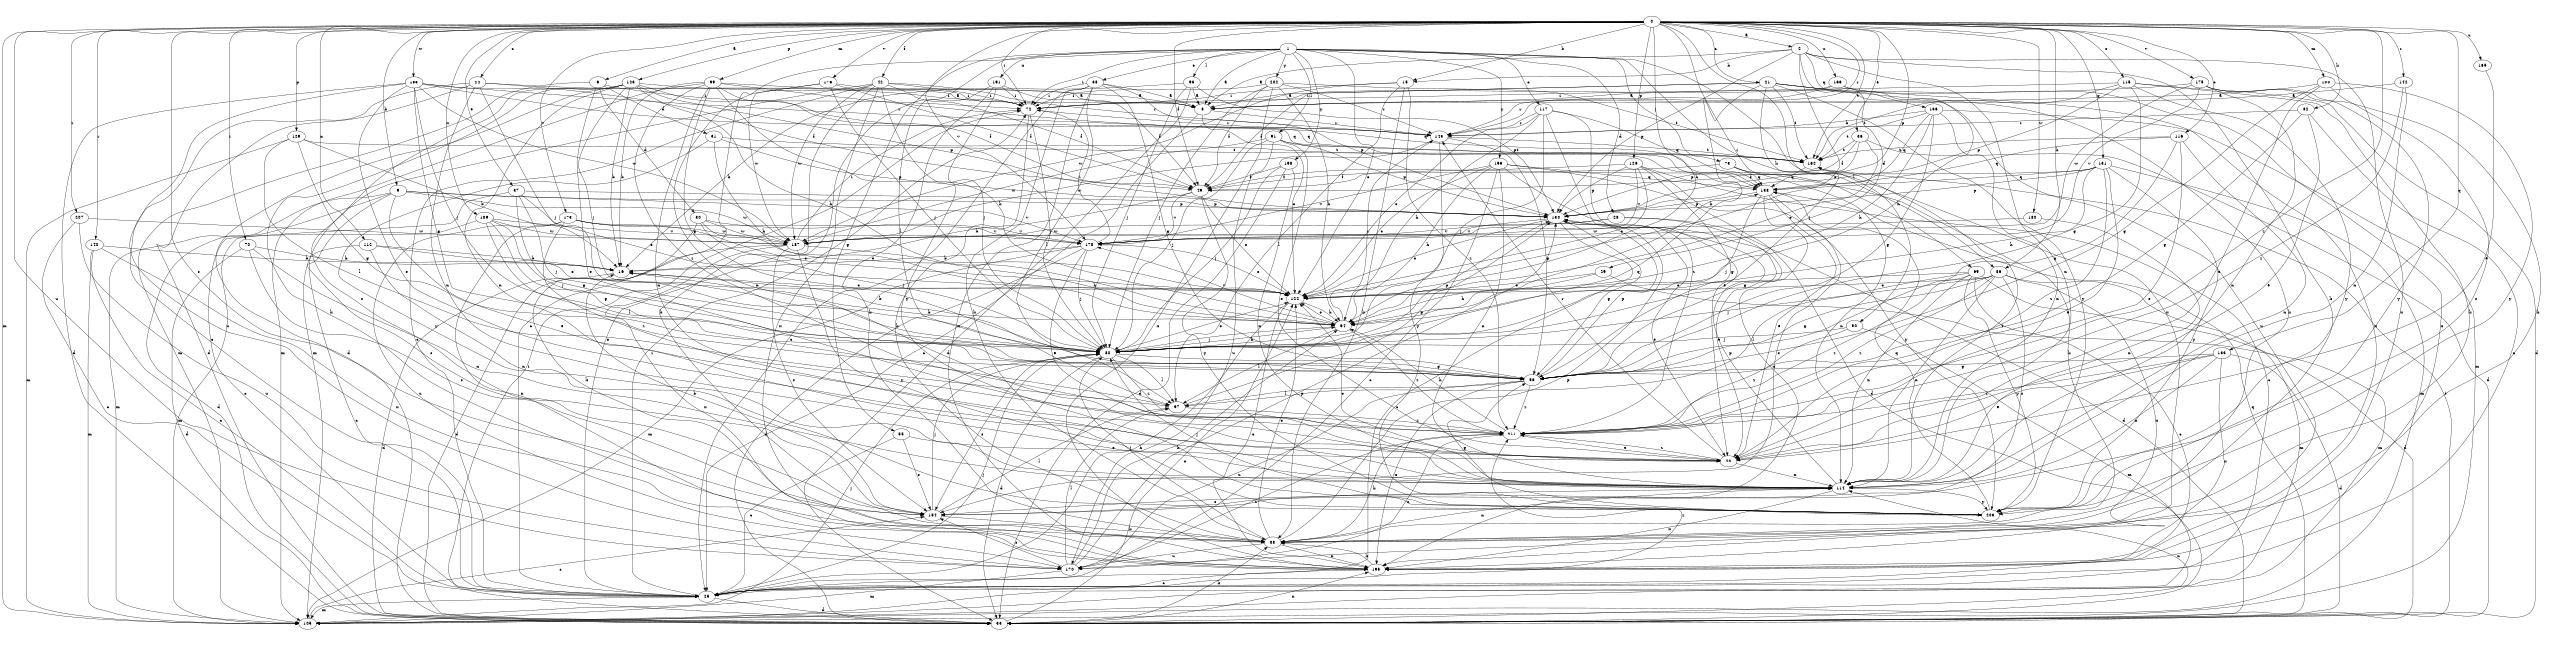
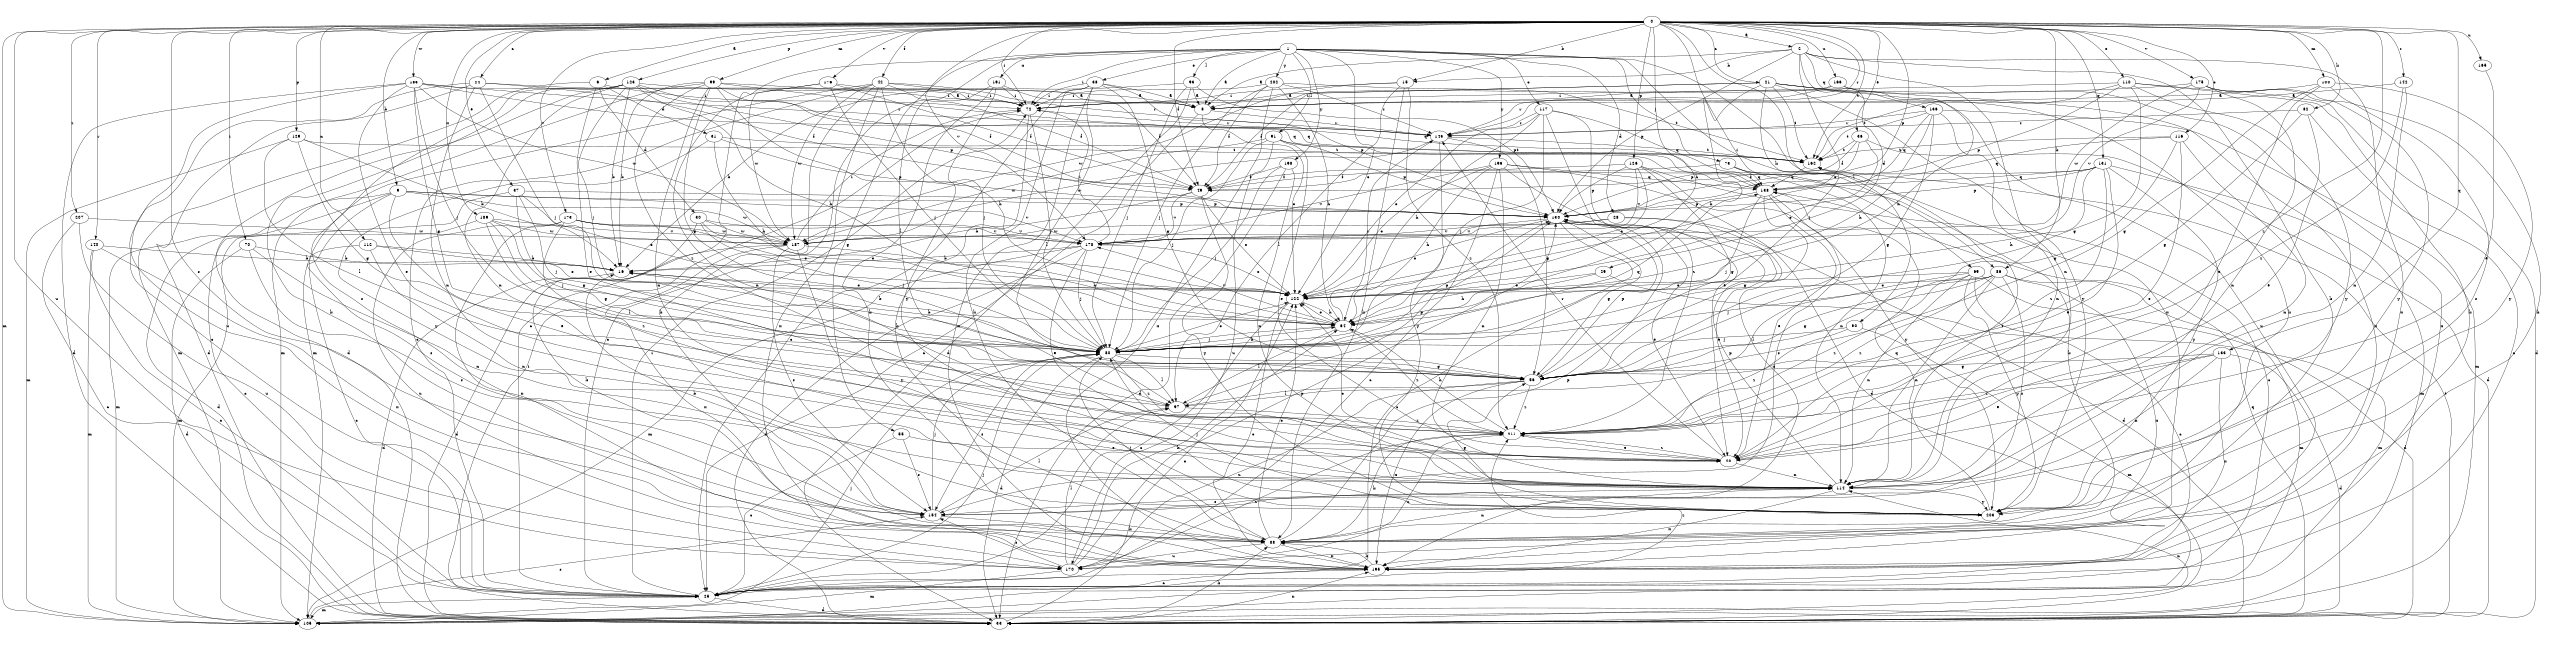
node "115": label "115" -> "110"
edge "136" -> "145": label "b" -> "r"
node "180": removed
edge "122" -> "25": label "h" -> "c"
